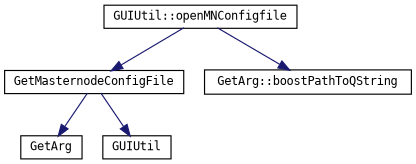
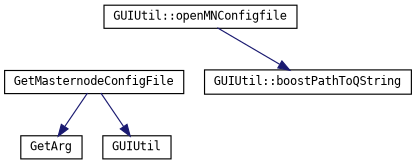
edge "GUIUtil::openMNConfigfile" -> "GetMasternodeConfigFile": removed
node "GetArg::boostPathToQString": label "GetArg::boostPathToQString" -> "GUIUtil::boostPathToQString"
